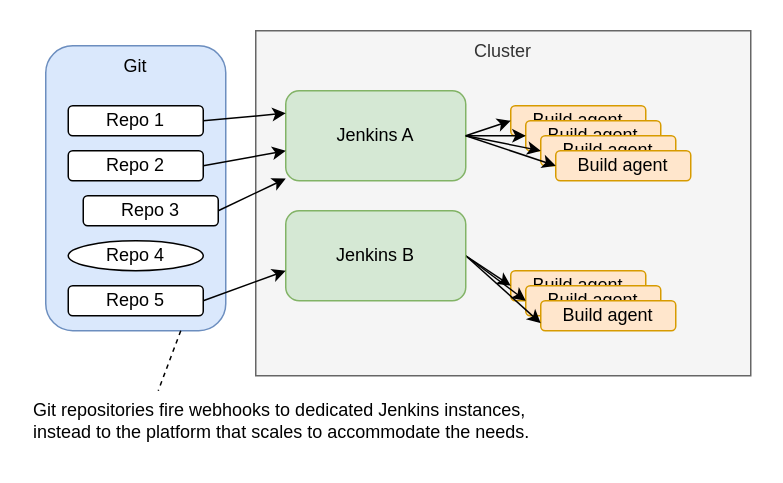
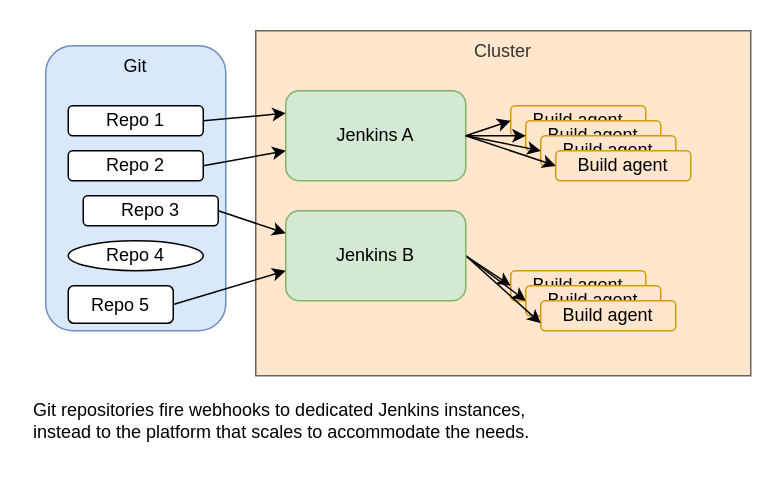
edge "Repo 3" -> "Jenkins A": now "Repo 3" -> "Jenkins B"
node "Cluster": fillcolor #f5f5f5 -> #ffe6cc
node "Repo 5": size 135x30 -> 105x38
edge "Git" -- "Git repositories fire webhooks to dedicated Jenkins instances, instead to the platform that scales to accommodate the needs.": removed
